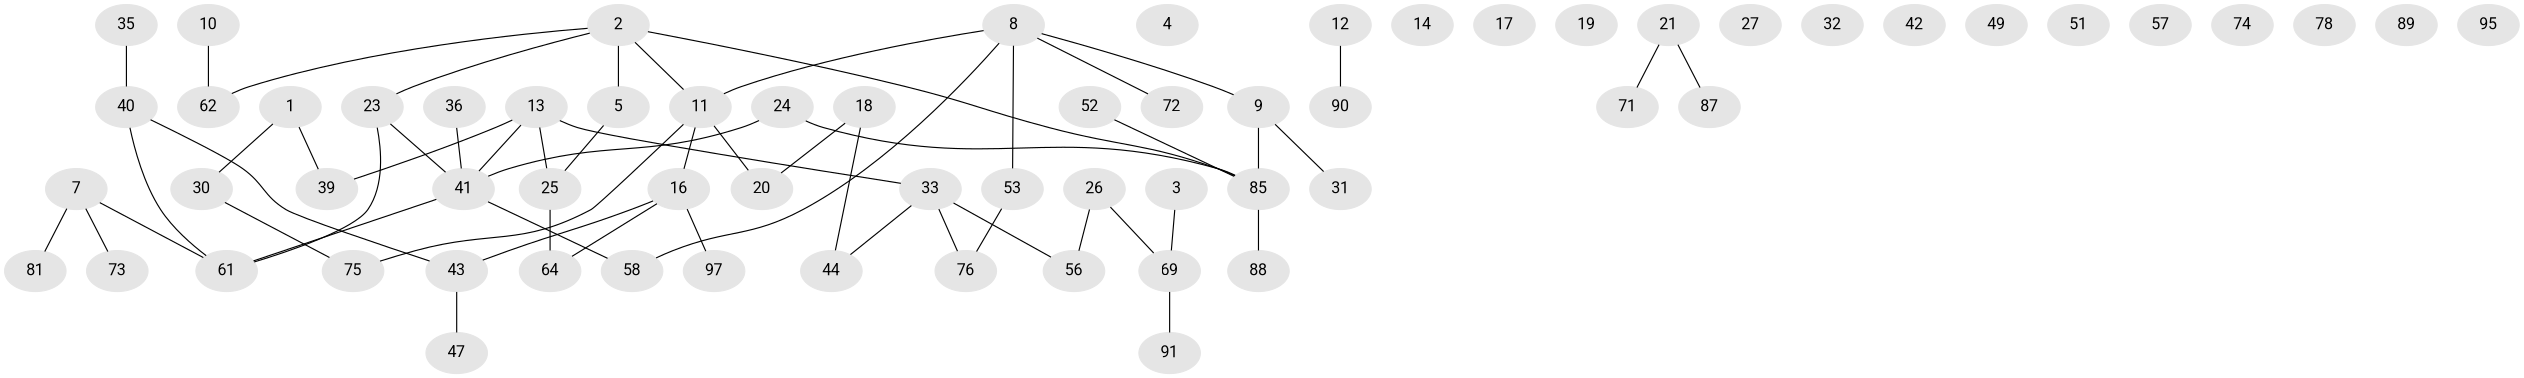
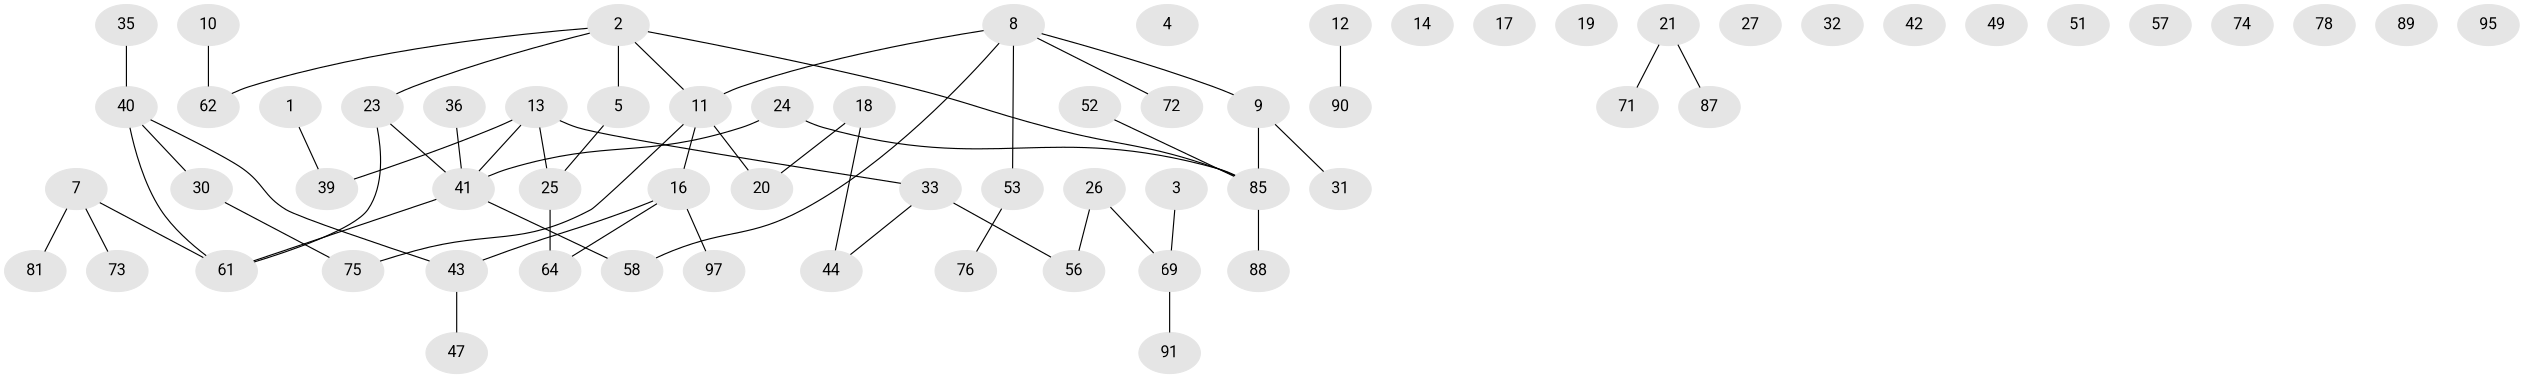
edge "1" -- "30": now "40" -- "30"
edge "33" -- "76": removed
